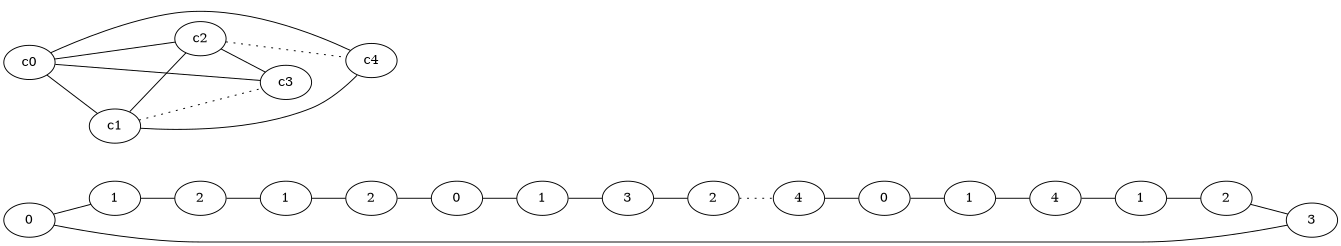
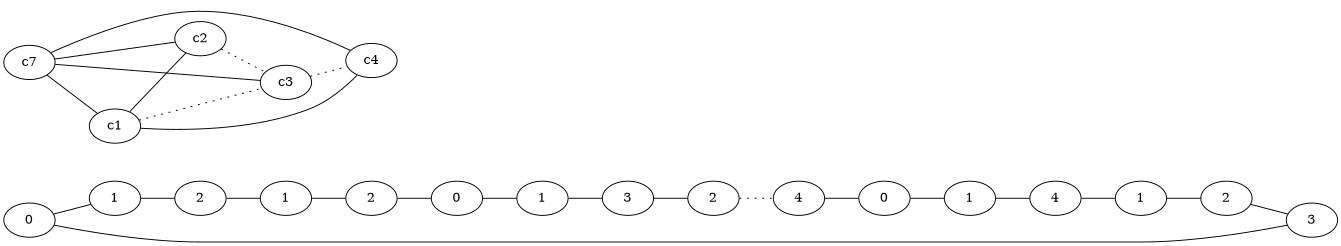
edge "c2" -- "c4": now "c3" -- "c4"
edge "c2" -- "c3": style solid -> dotted
node "c0": label "c0" -> "c7"
